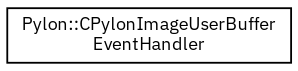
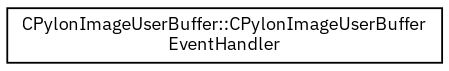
node "Pylon::CPylonImageUserBuffer EventHandler": label "Pylon::CPylonImageUserBuffer EventHandler" -> "CPylonImageUserBuffer::CPylonImageUserBuffer EventHandler"
